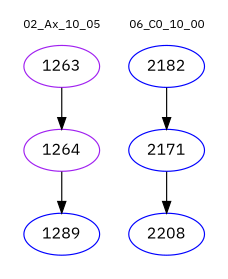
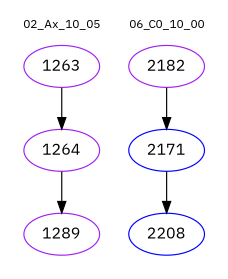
node "2182": color blue -> purple
node "1289": color blue -> purple
